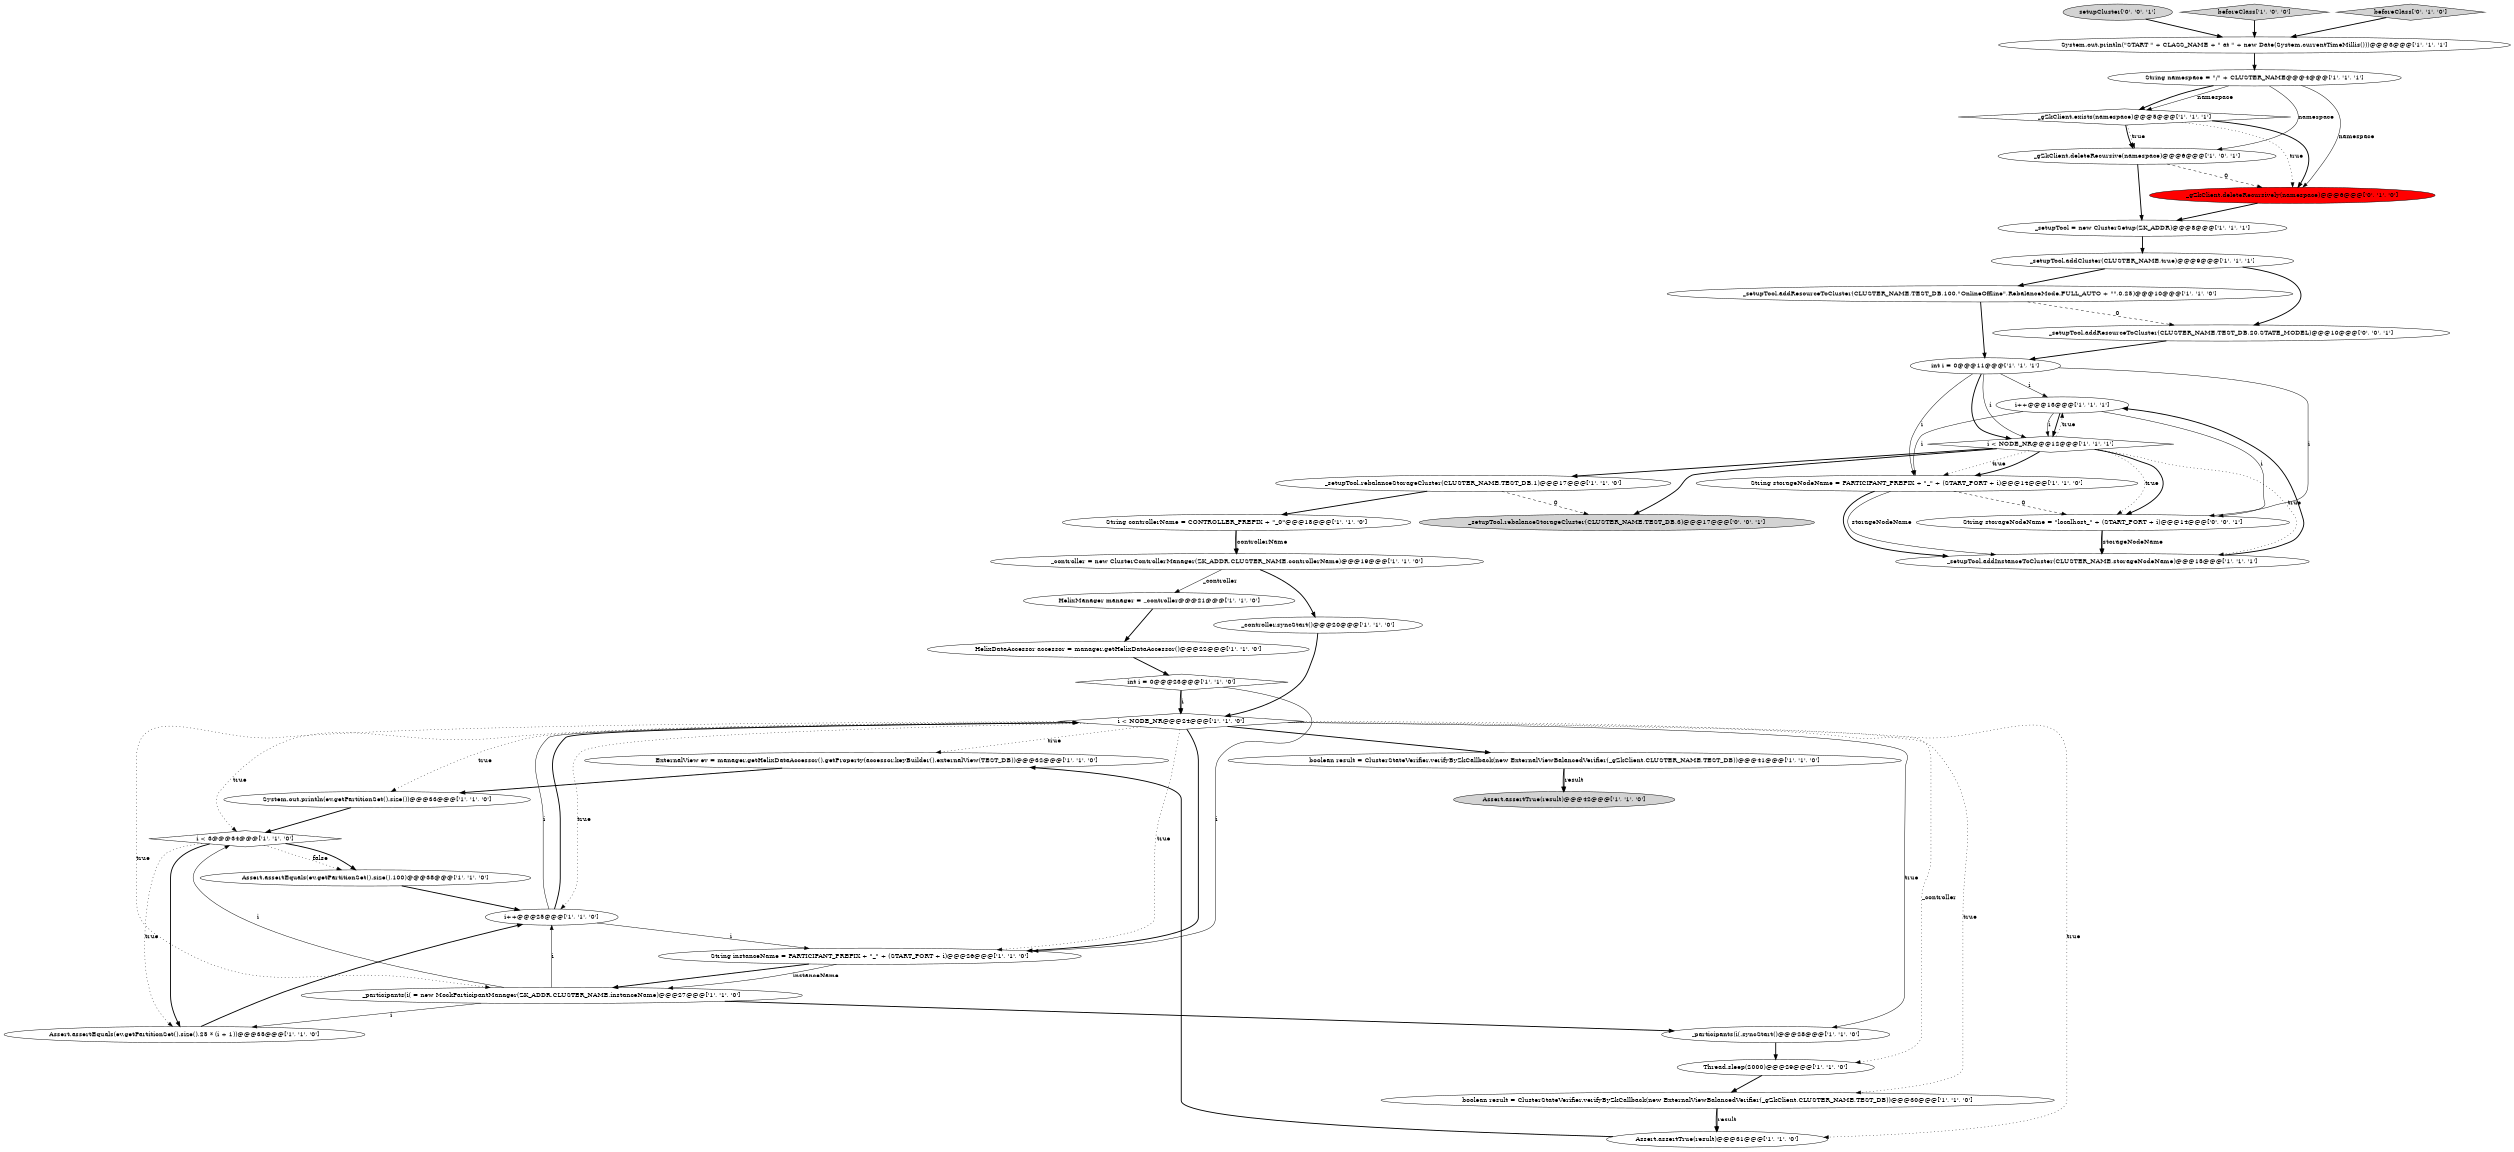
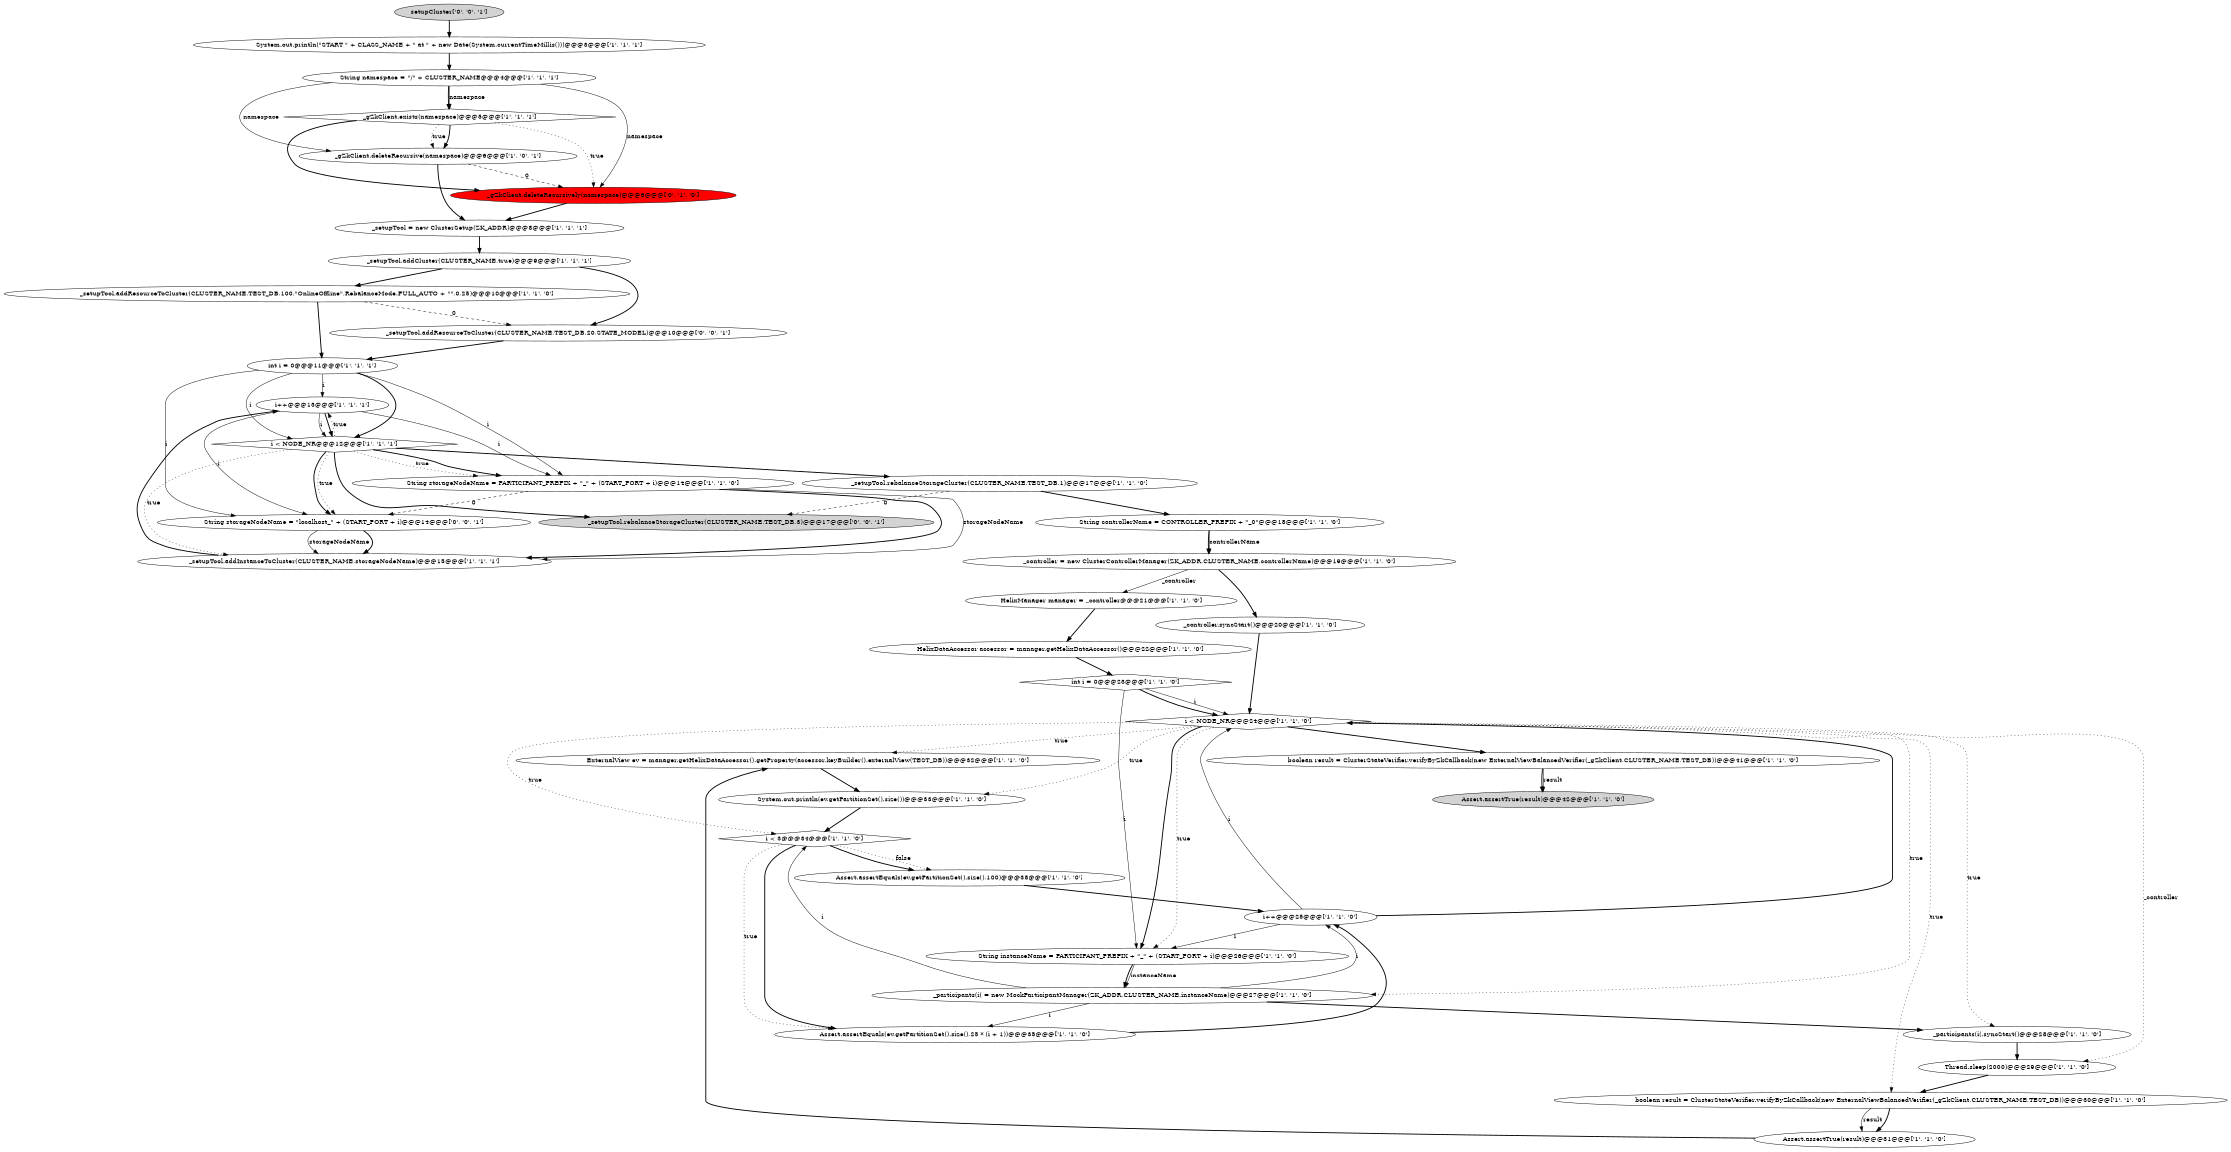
node "beforeClass['1', '0', '0']": removed
node "beforeClass['0', '1', '0']": removed
edge "i < NODE_NR@@@24@@@['1', '1', '0']" -> "Assert.assertTrue(result)@@@31@@@['1', '1', '0']": removed, label "true"
edge "i < NODE_NR@@@24@@@['1', '1', '0']" -> "i++@@@25@@@['1', '1', '0']": removed, label "true"
edge "i < NODE_NR@@@24@@@['1', '1', '0']" -> "_participants(i(.syncStart()@@@28@@@['1', '1', '0']": style solid -> dotted
